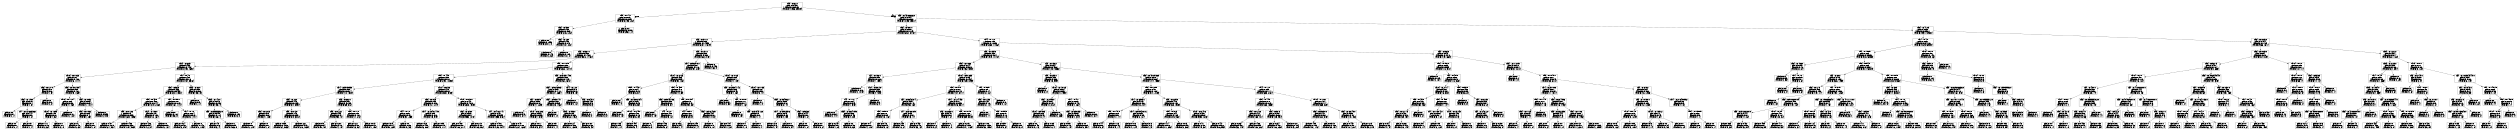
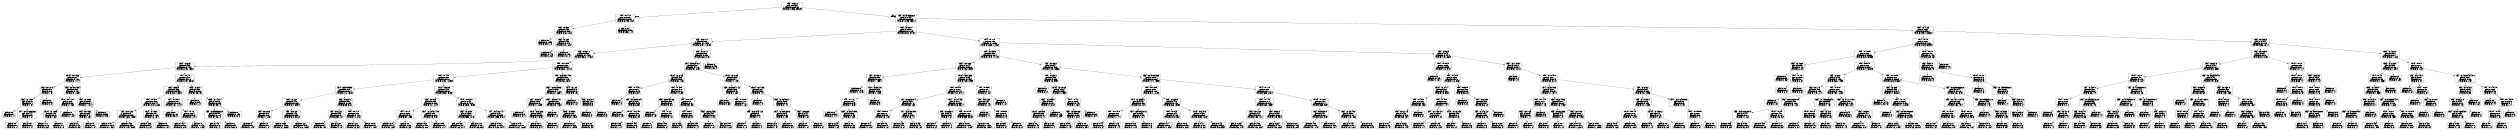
edge "X[10] <= 13.125 gini = 0.022 samples = 637 value = [11, 999]" -> "gini = 0.0 samples = 148 value = [0, 235]": now "X[10] <= 13.125 gini = 0.022 samples = 637 value = [11, 999]" -> "X[1] <= 4.0 gini = 0.003 samples = 440 value = [1, 687]"
node "gini = 0.0 samples = 12 value = [0, 15]": removed
node "gini = 0.271 samples = 305 value = [80, 416]": label "gini = 0.271 samples = 305 value = [80, 416]" -> "gini = 0.271 gini = 305 value = [80, 416]"
